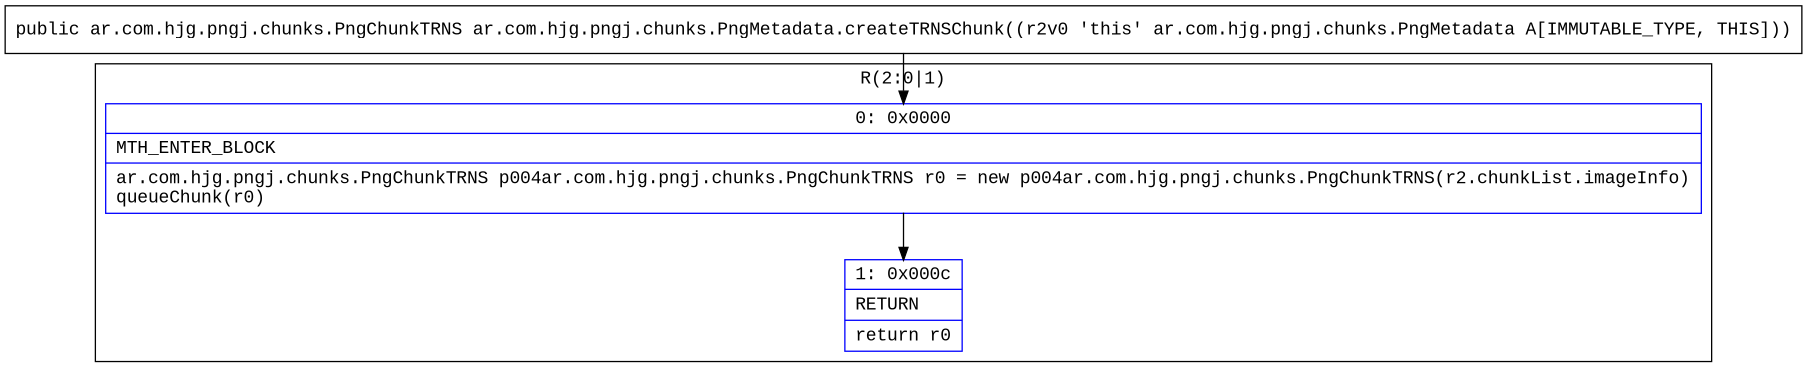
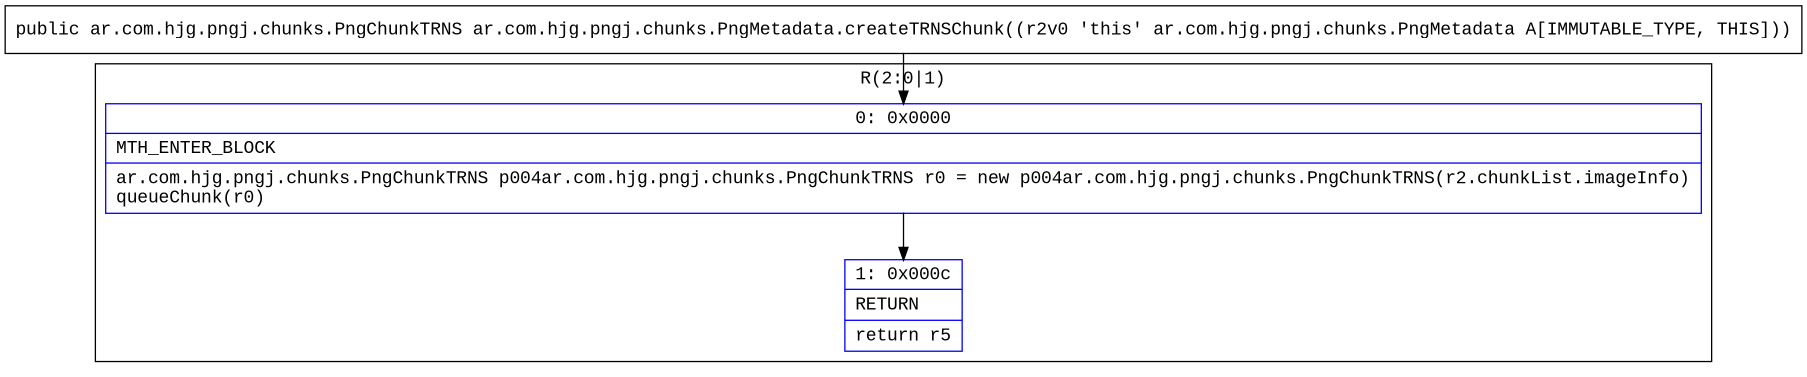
node "1: 0x000c": text "return r0" -> "return r5"
